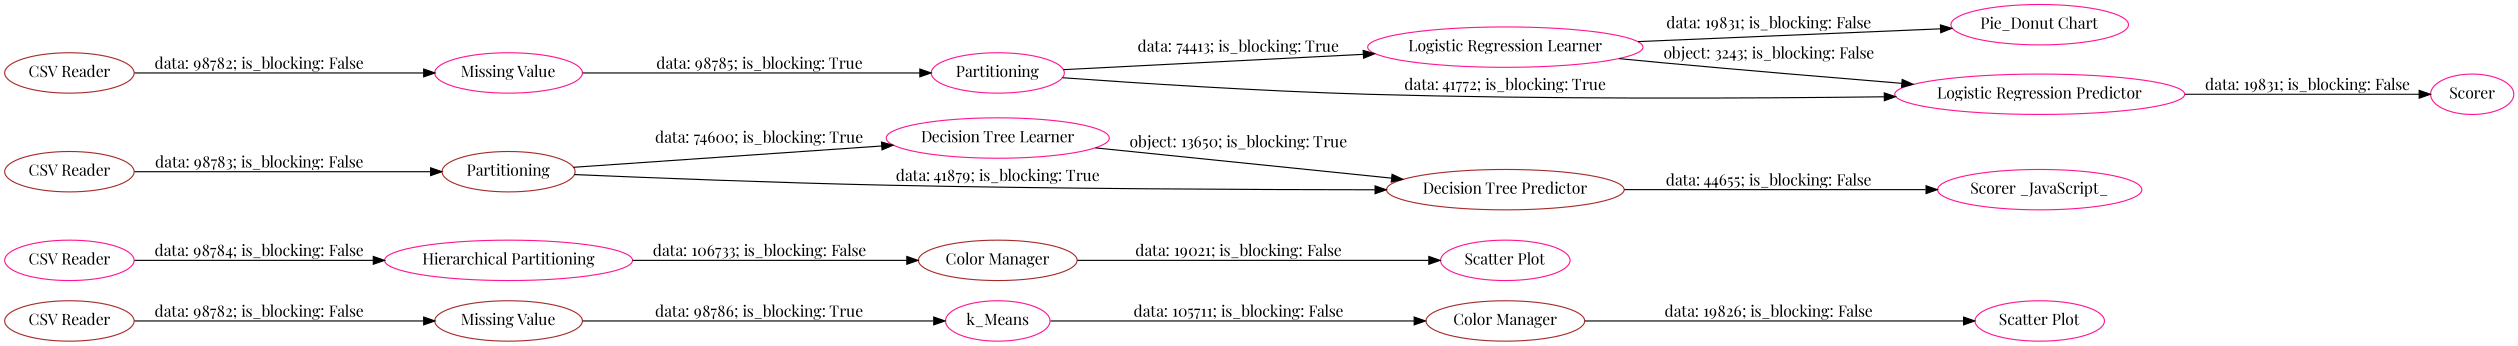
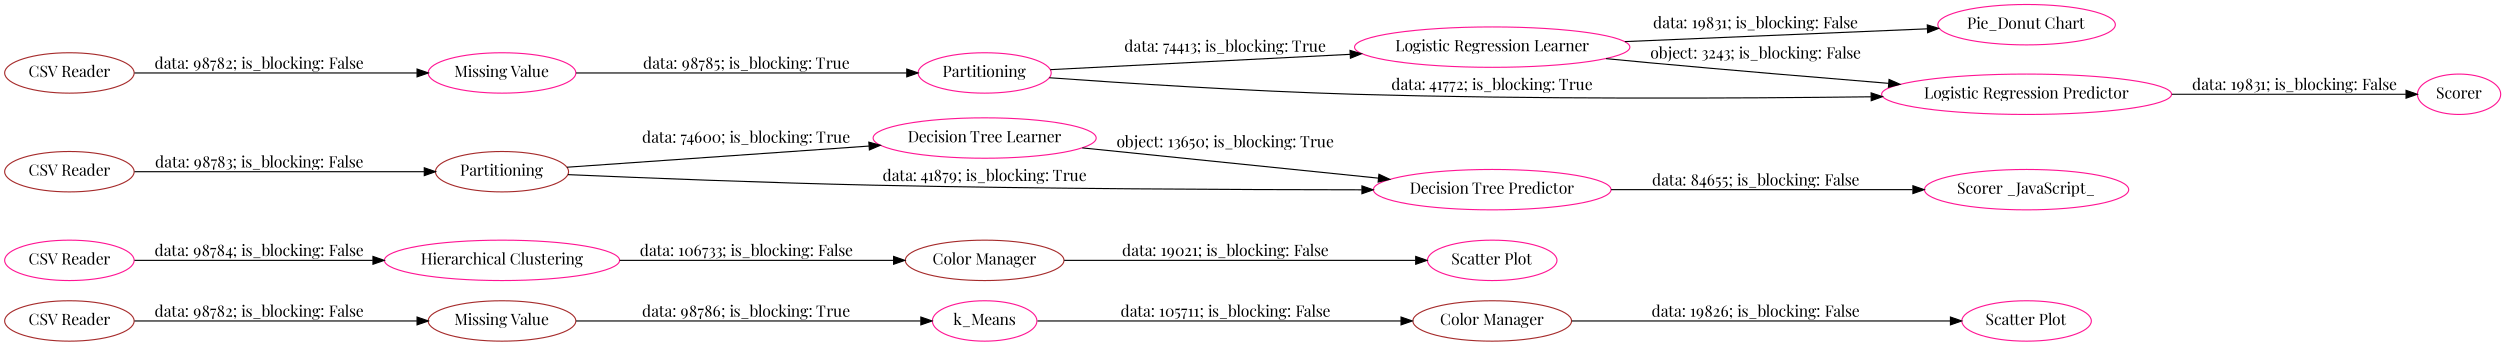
edge "Decision Tree Predictor" -> "Scorer _JavaScript_": label "data: 44655; is_blocking: False" -> "data: 84655; is_blocking: False"
node "Decision Tree Predictor": color brown -> deeppink
node "Hierarchical Partitioning": label "Hierarchical Partitioning" -> "Hierarchical Clustering"
